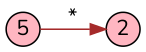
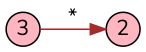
node "5": label "5" -> "3"
